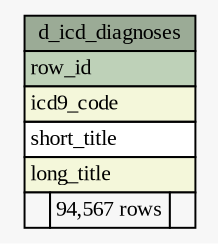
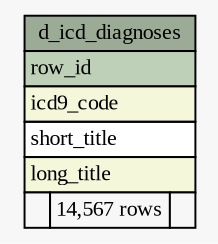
node "d_icd_diagnoses": text "94,567 rows" -> "14,567 rows"
